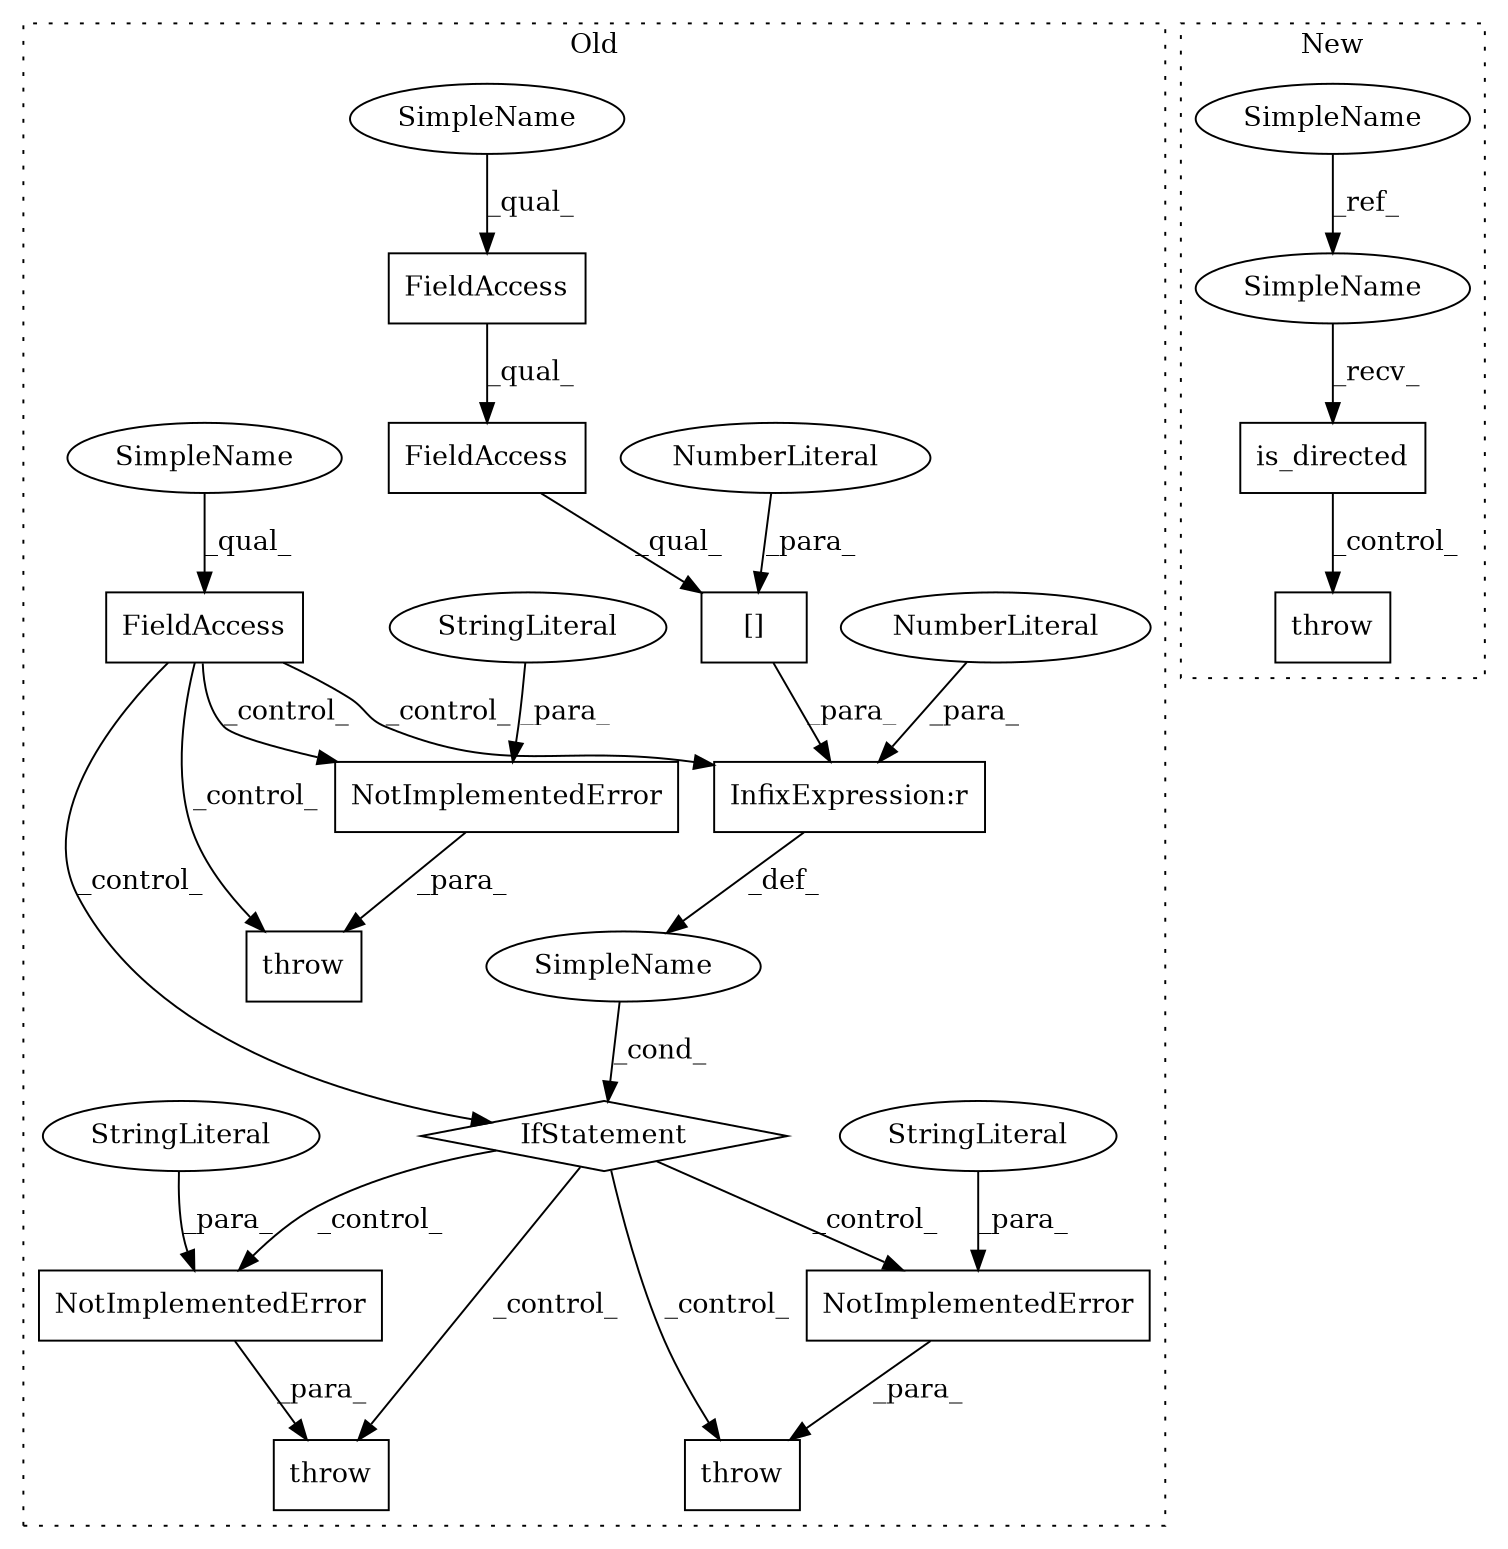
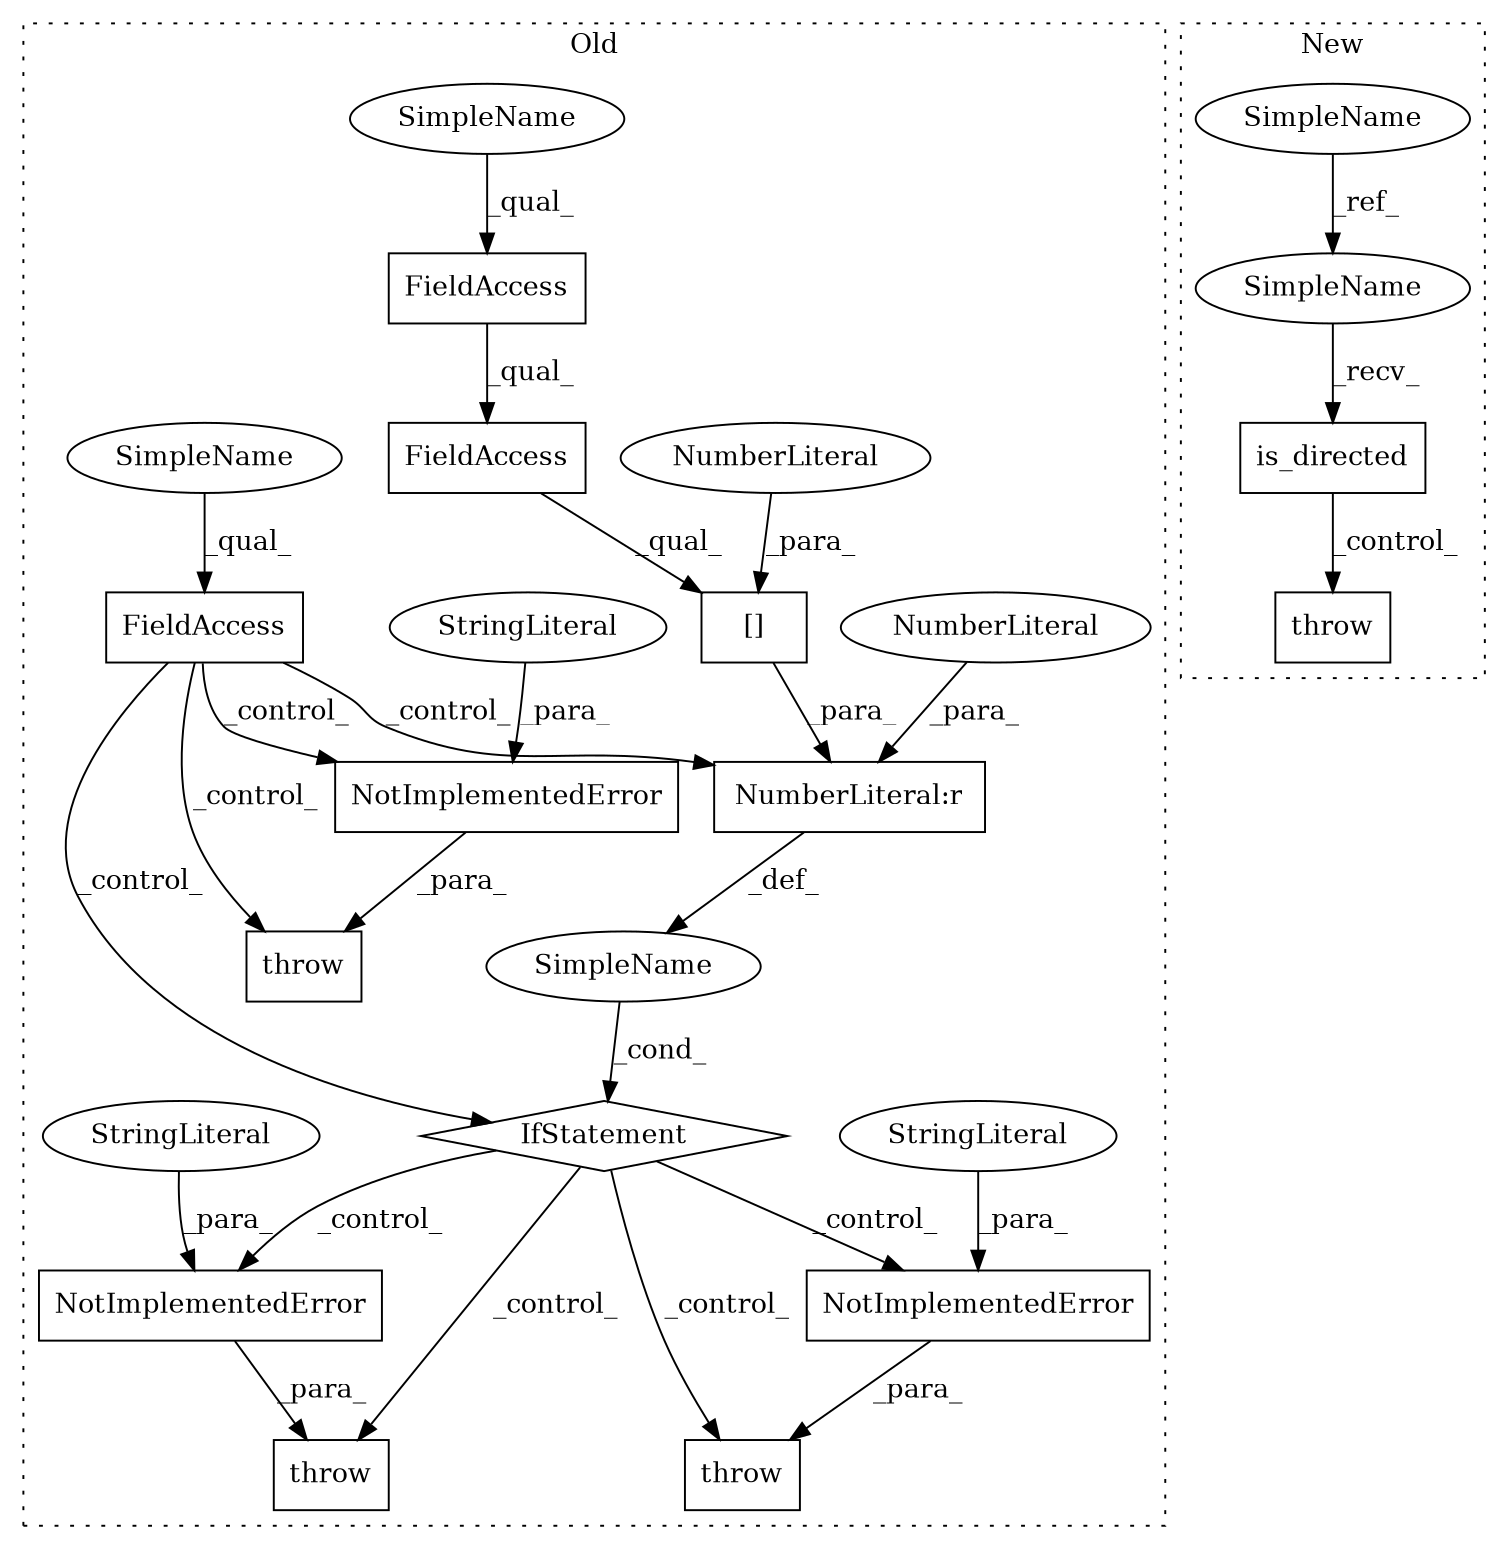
node "InfixExpression:r": label "InfixExpression:r" -> "NumberLiteral:r"
